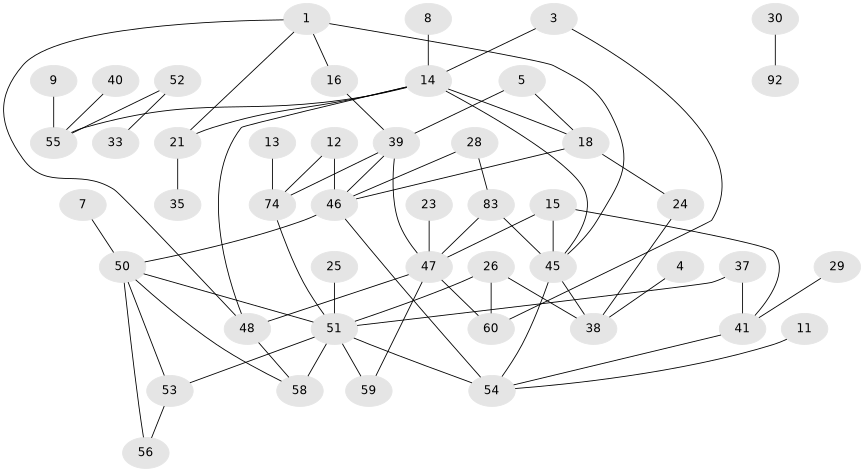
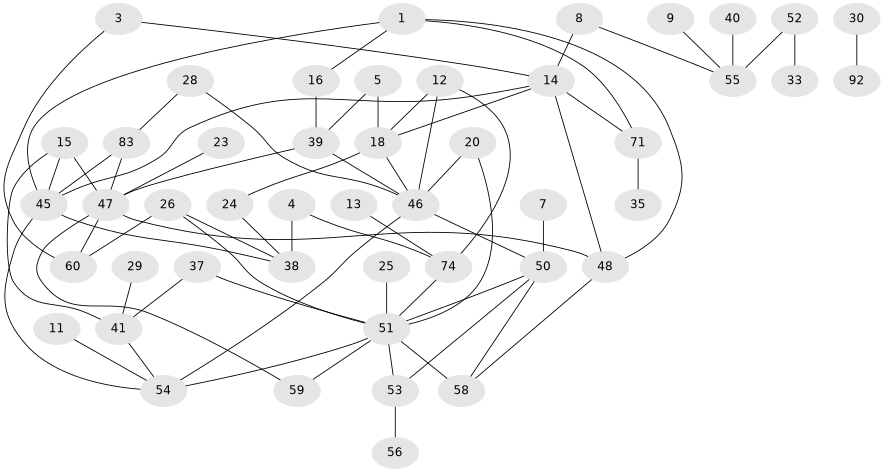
edge "14" -- "55": now "8" -- "55"
edge "12" -- "18": added
node "21": label "21" -> "71"
node "20": added
edge "39" -- "74": now "4" -- "74"
edge "50" -- "56": removed
